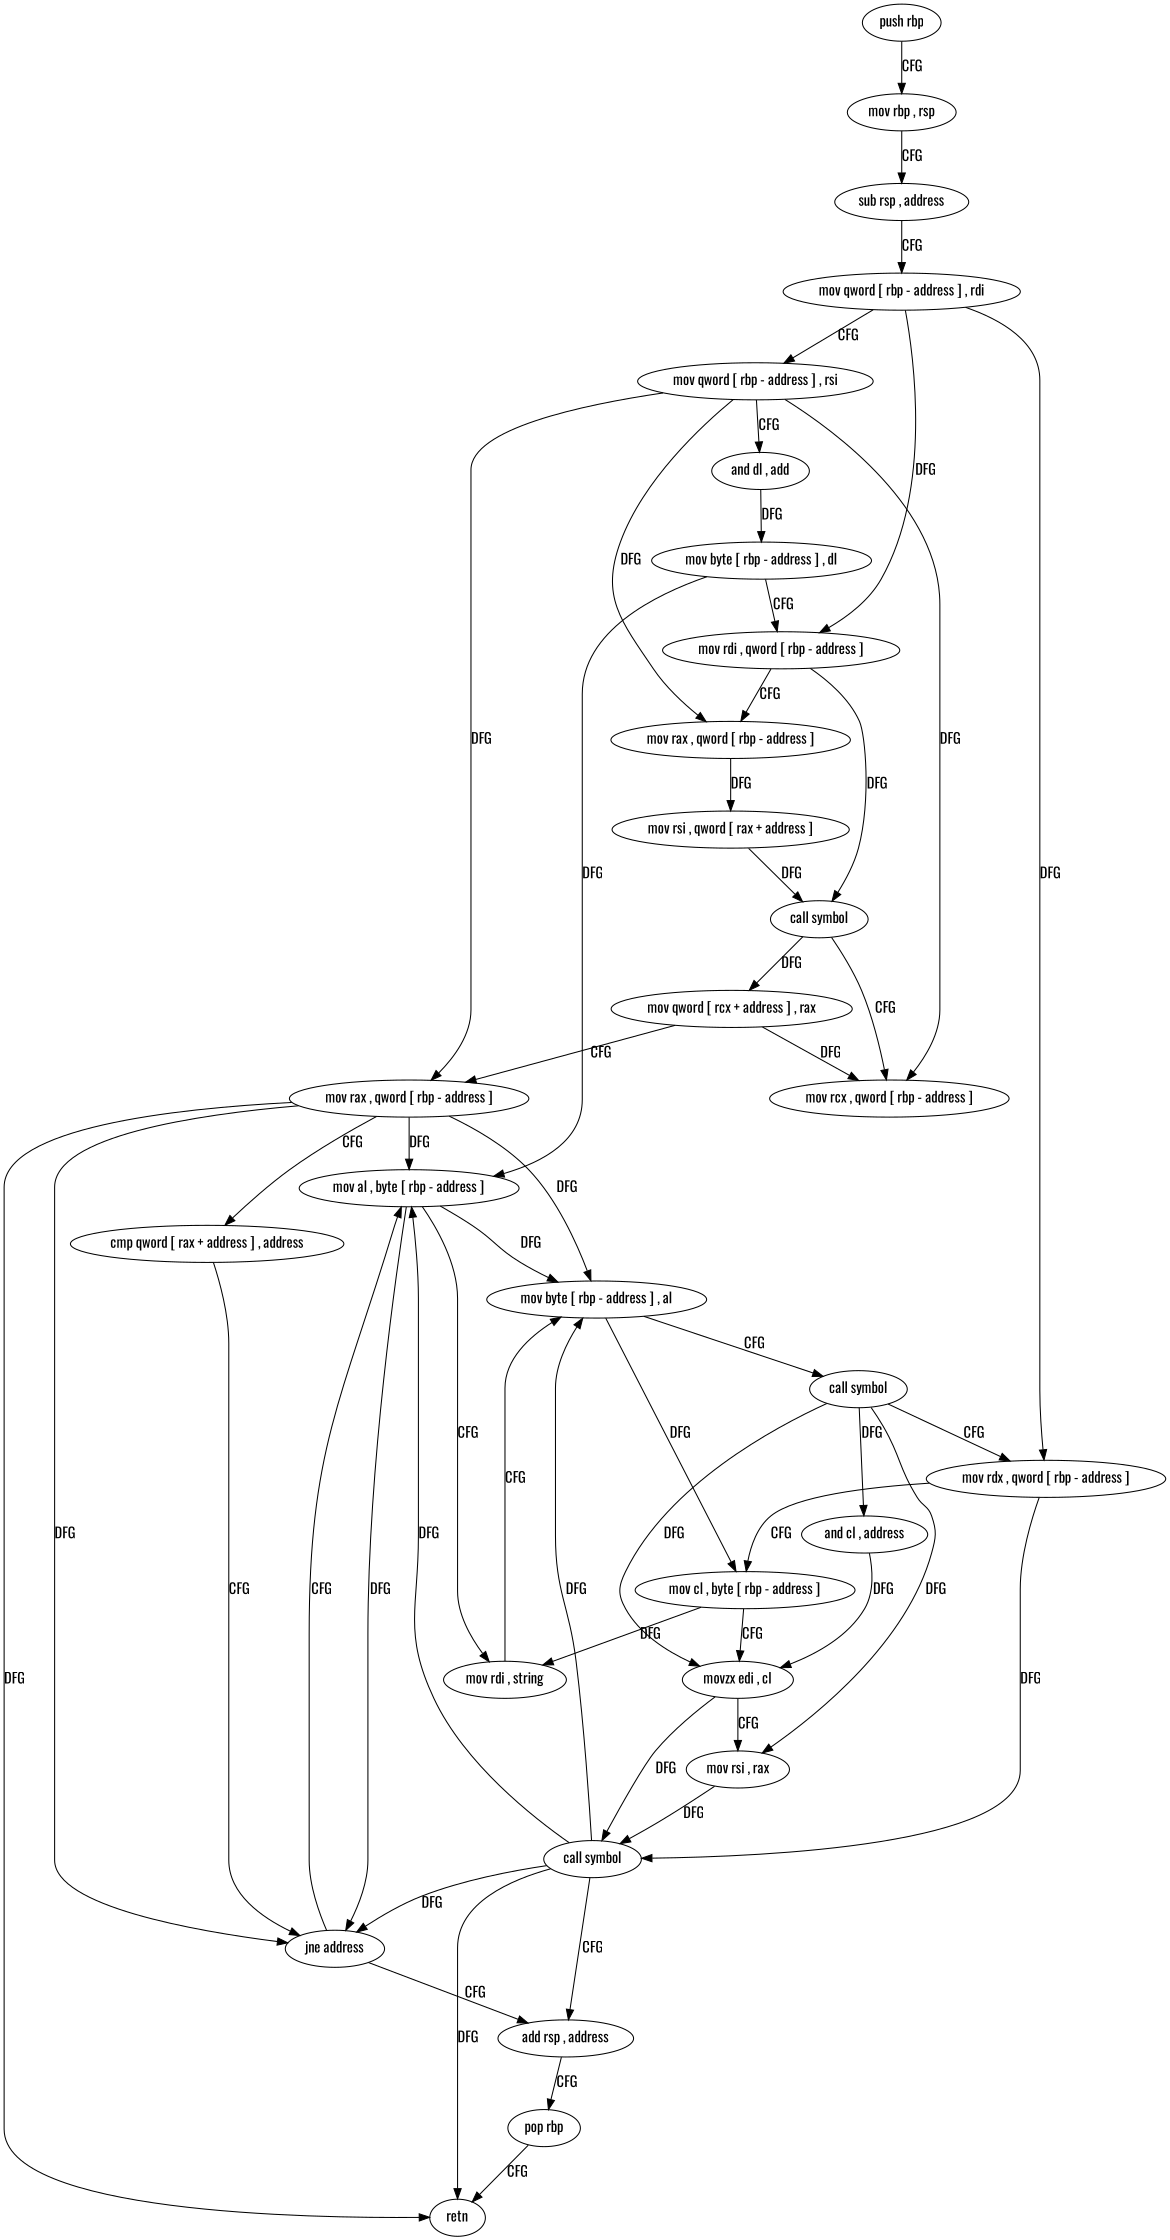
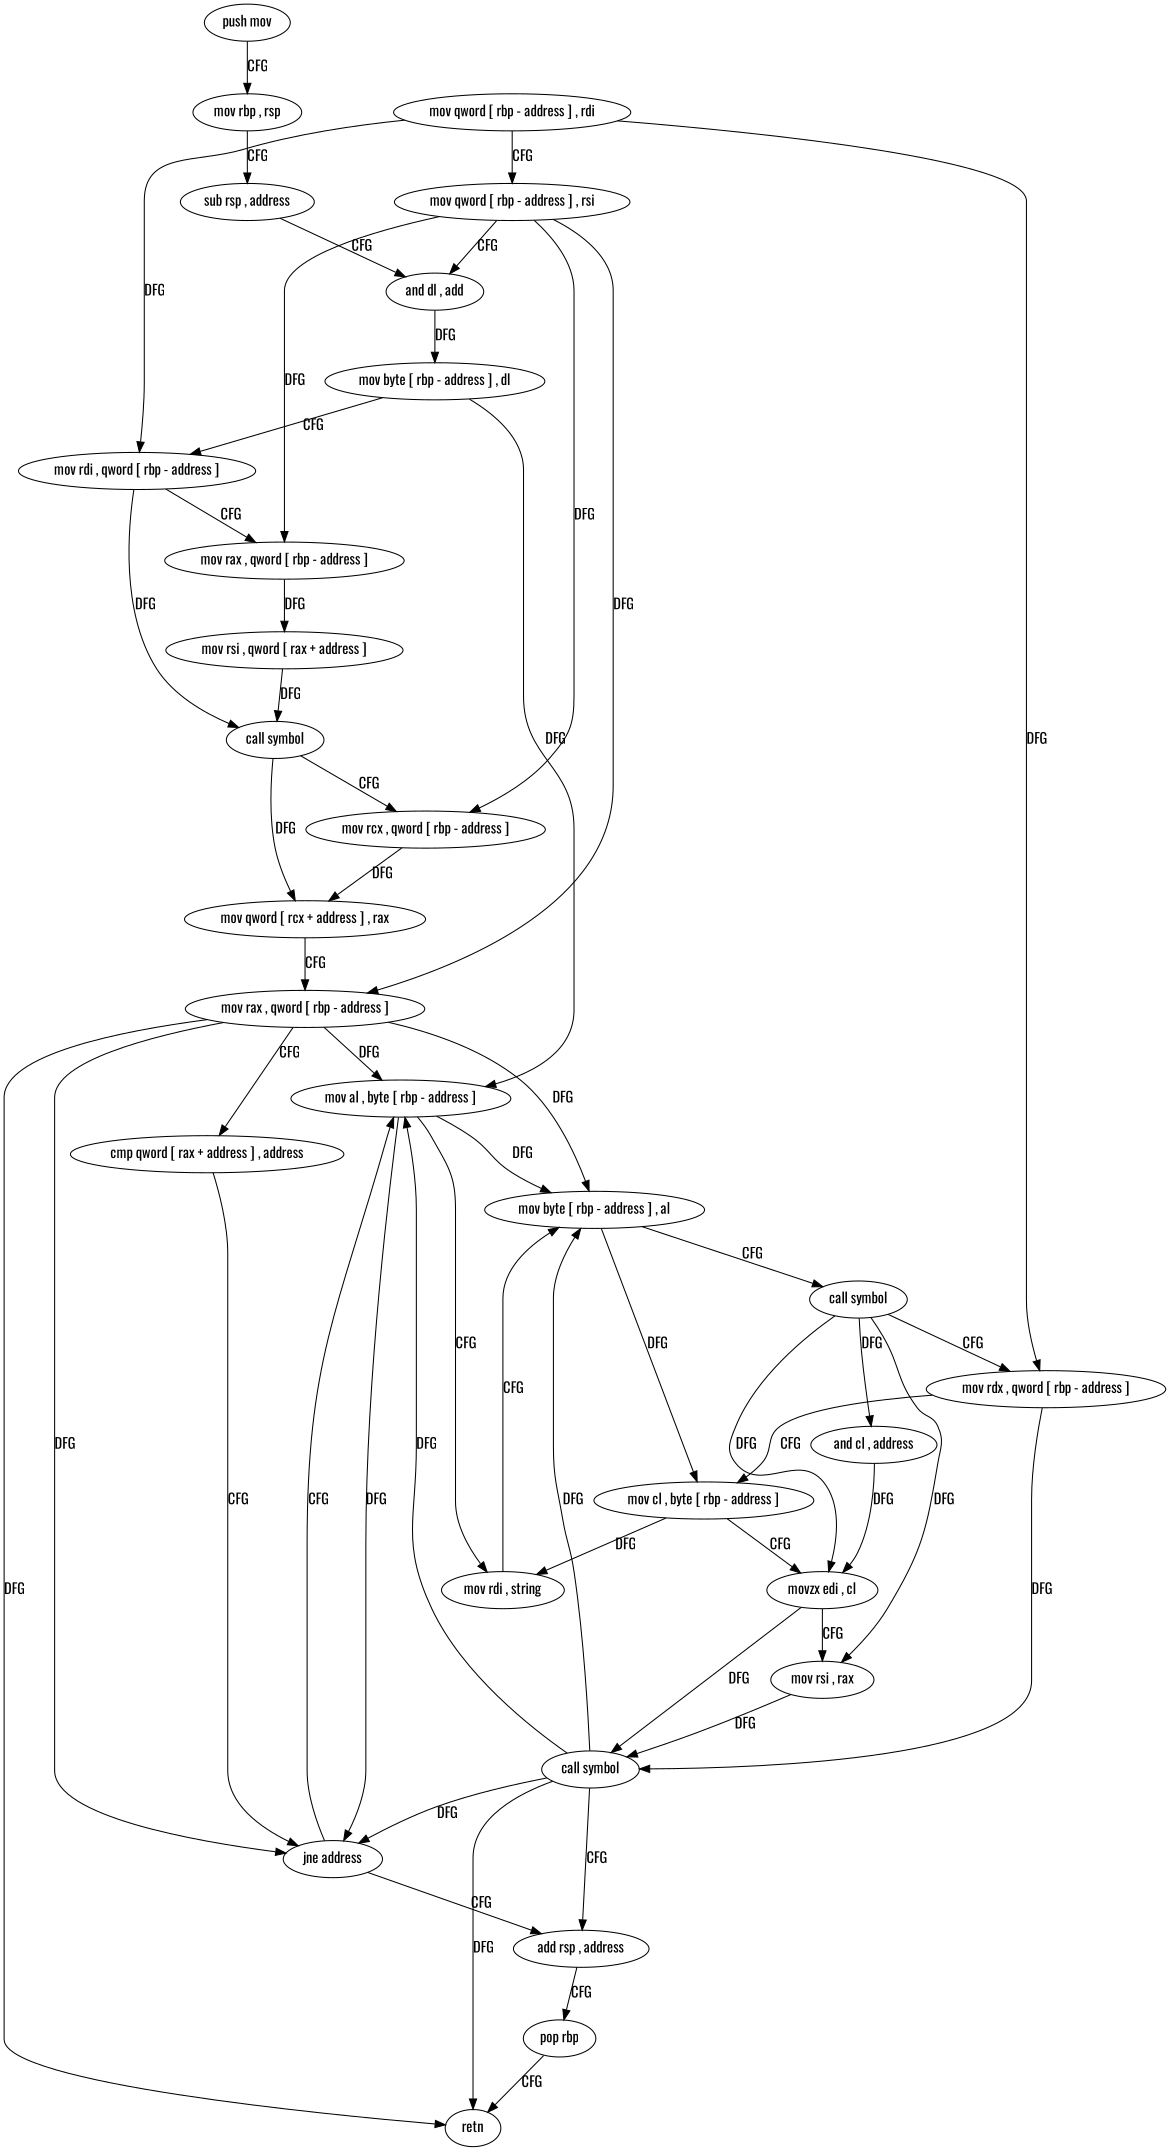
node "push rbp": label "push rbp" -> "push mov"
edge "sub rsp , address" -> "mov qword [ rbp - address ] , rdi": now "sub rsp , address" -> "and dl , add"
edge "mov qword [ rcx + address ] , rax" -> "mov rcx , qword [ rbp - address ]": reversed
